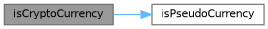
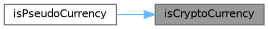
edge "isCryptoCurrency" -> "isPseudoCurrency": reversed
